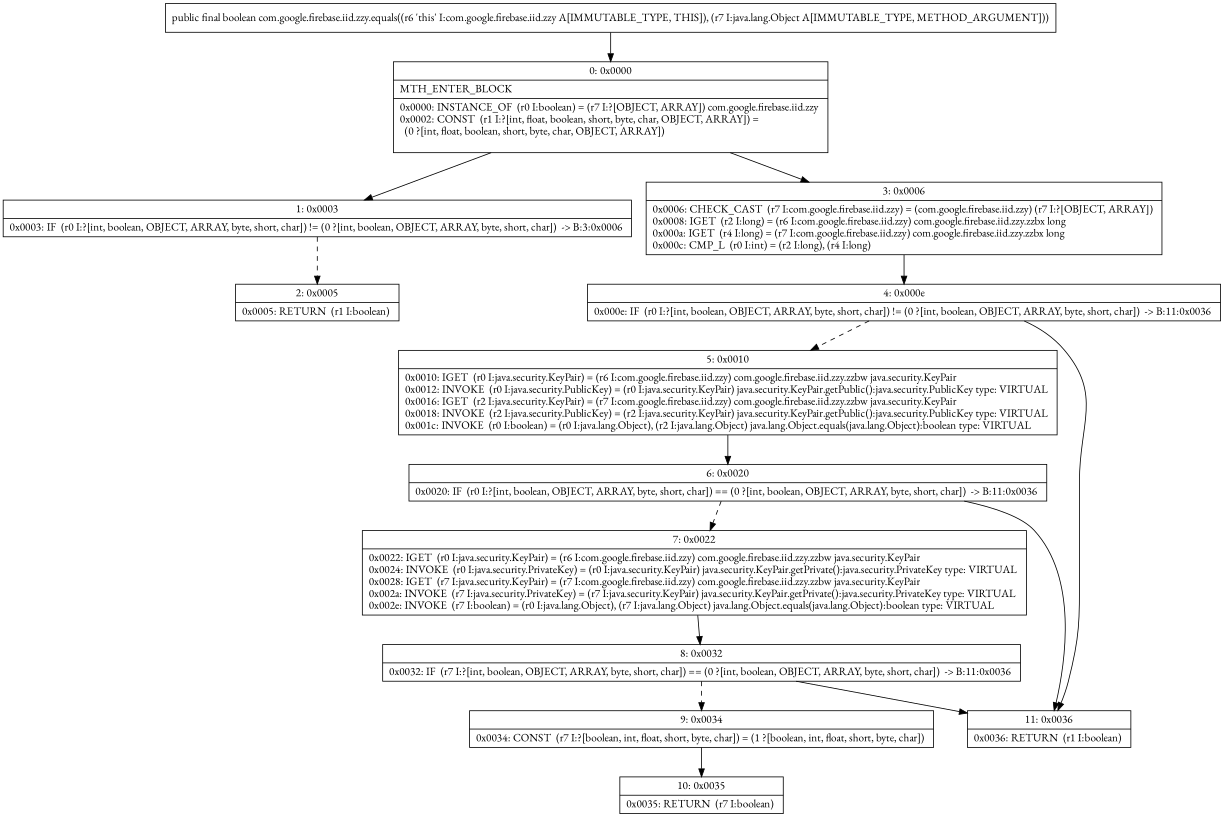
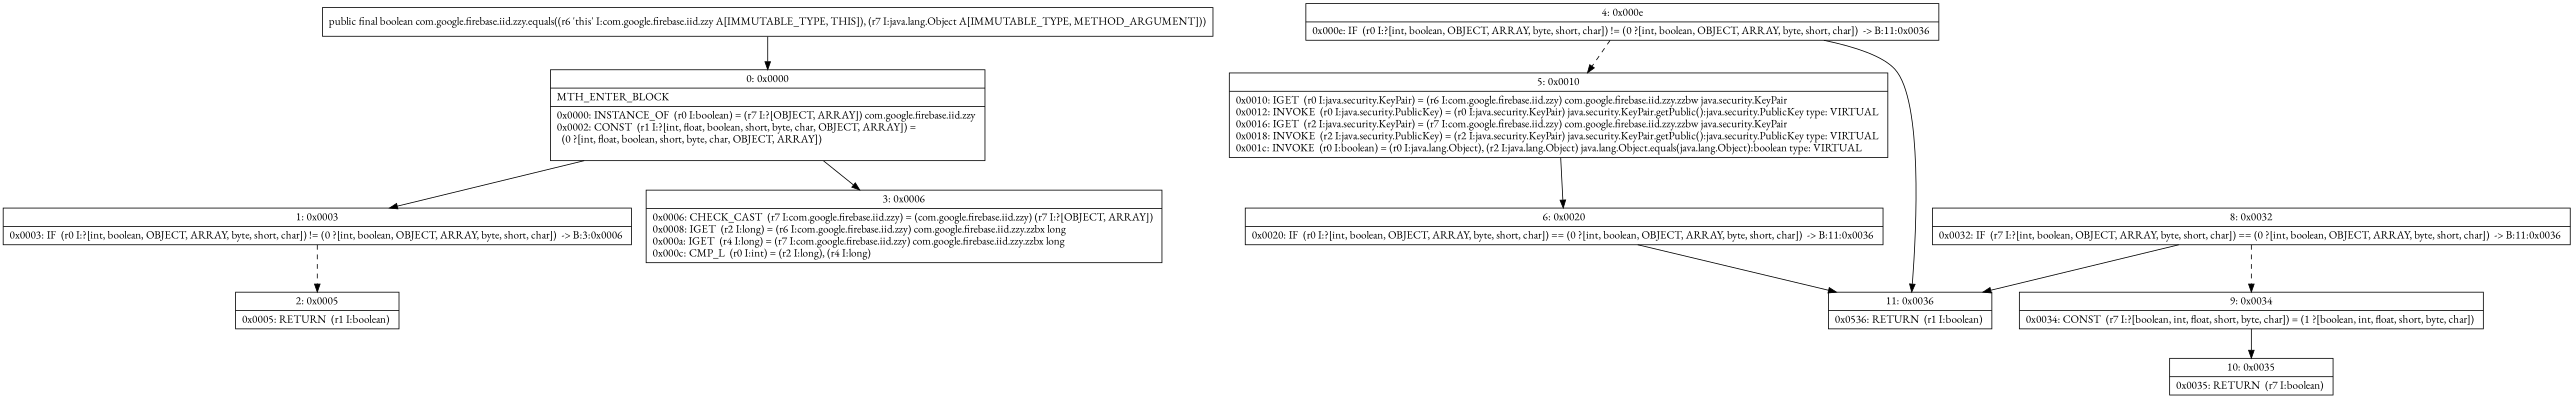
edge "3: 0x0006" -> "4: 0x000e": removed
node "7: 0x0022": removed
node "11: 0x0036": text "0x0036: RETURN  (r1 I:boolean)" -> "0x0536: RETURN  (r1 I:boolean)"
